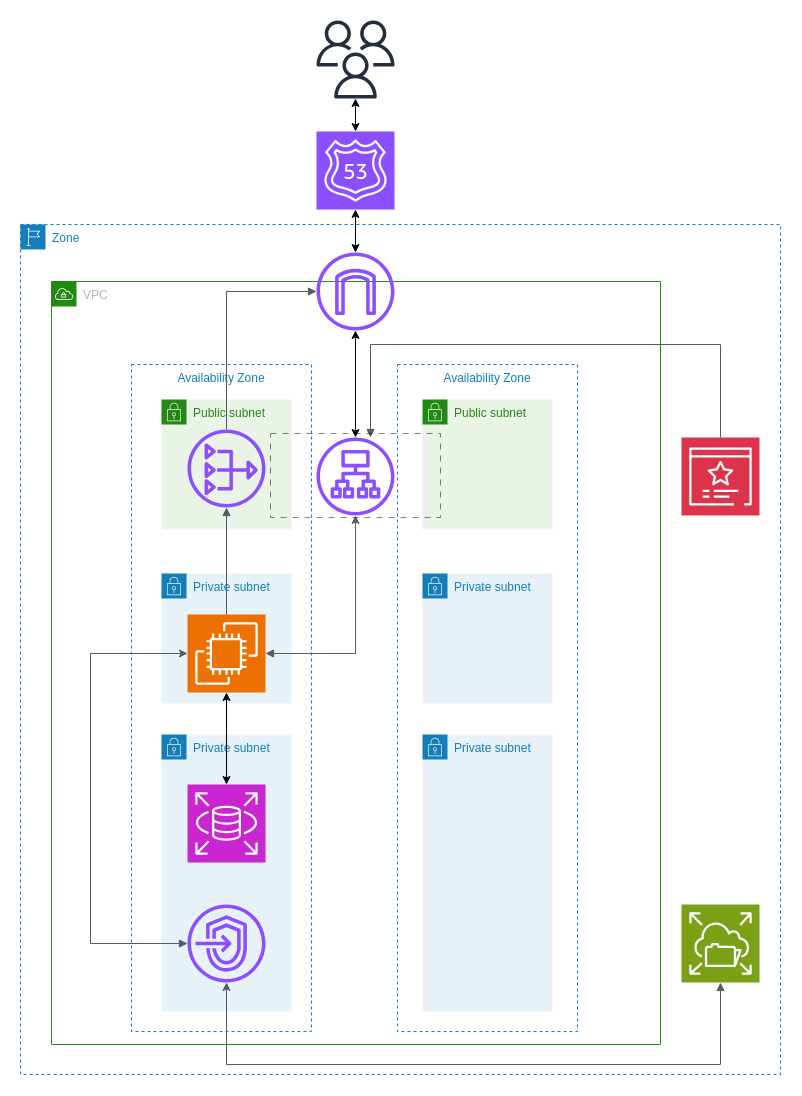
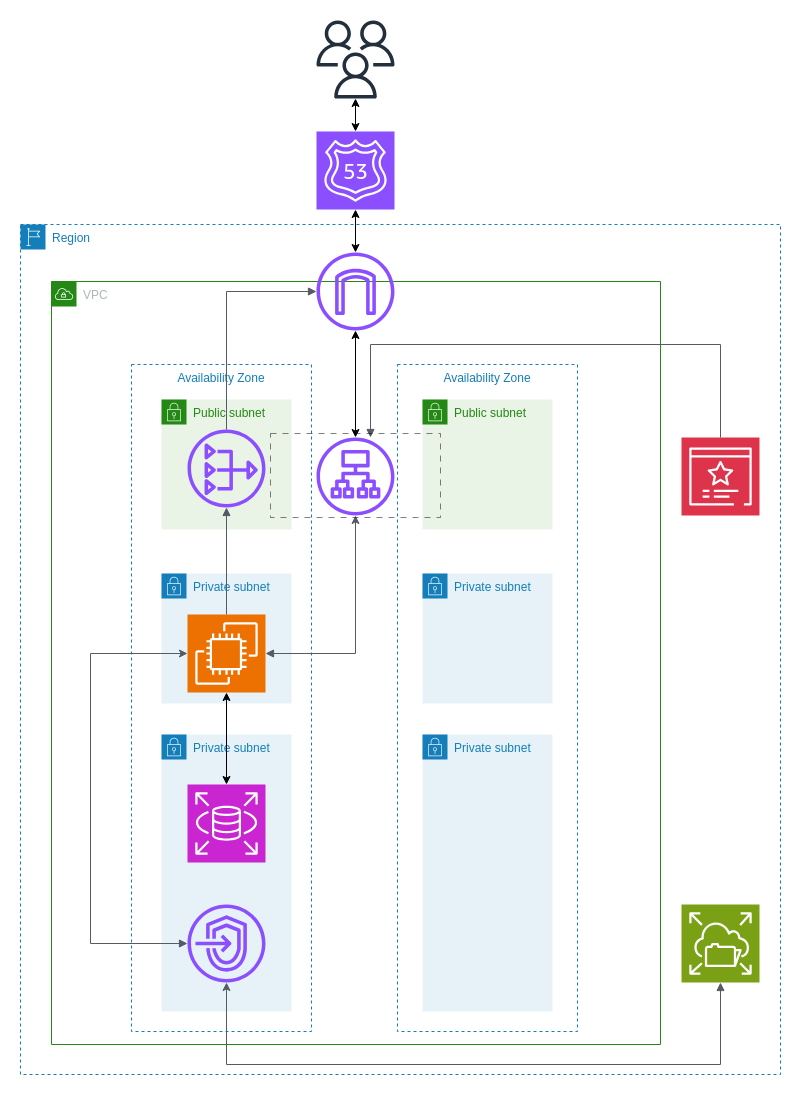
node "Zone": label "Zone" -> "Region"
